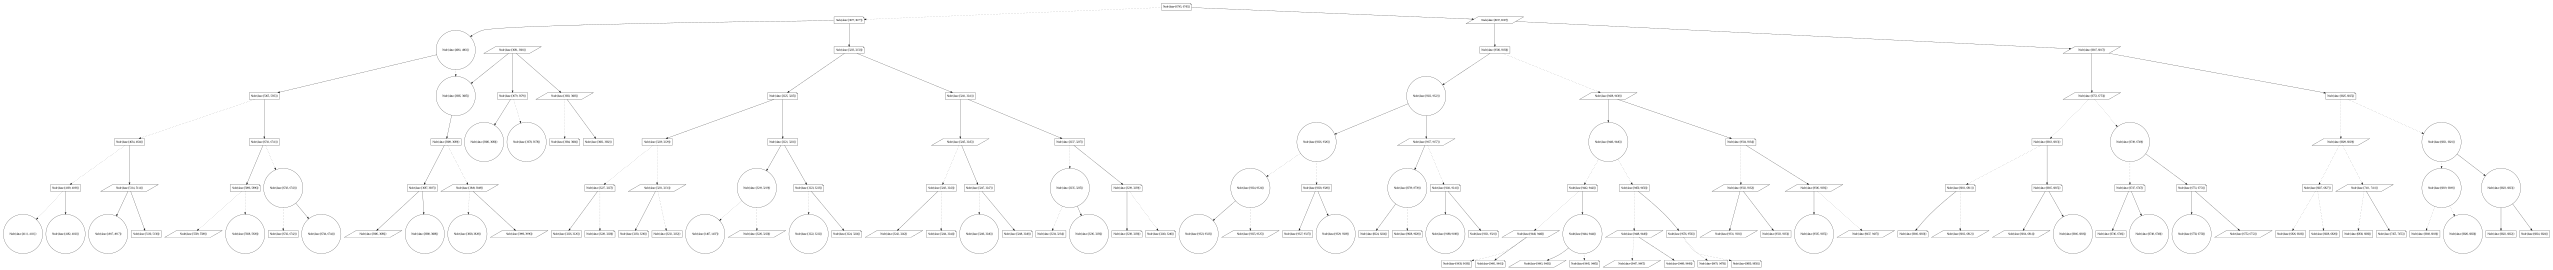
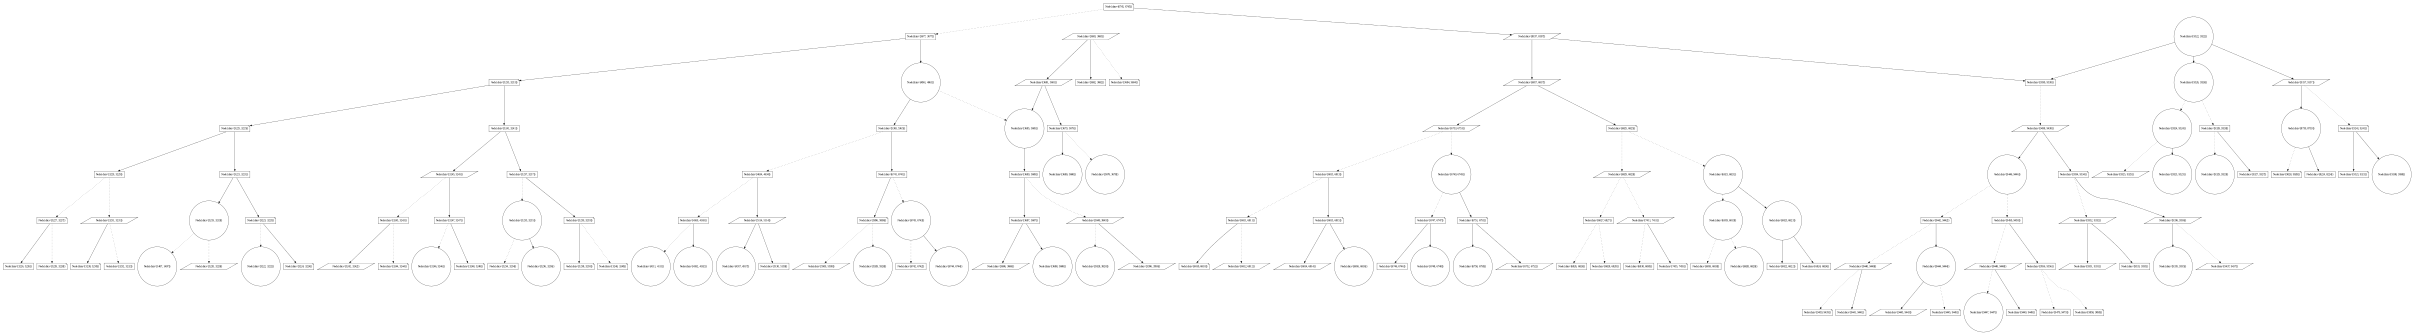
edge "Node{data=[9330, 9330]}" -> "Node{data=[9322, 9322]}": reversed
edge "Node{data=[3681, 3681]}" -> "Node{data=[3683, 3683]}": reversed
edge "Node{data=[9328, 9328]}" -> "Node{data=[9329, 9329]}": style solid -> dotted
node "Node{data=[9447, 9447]}": shape parallelogram -> circle
